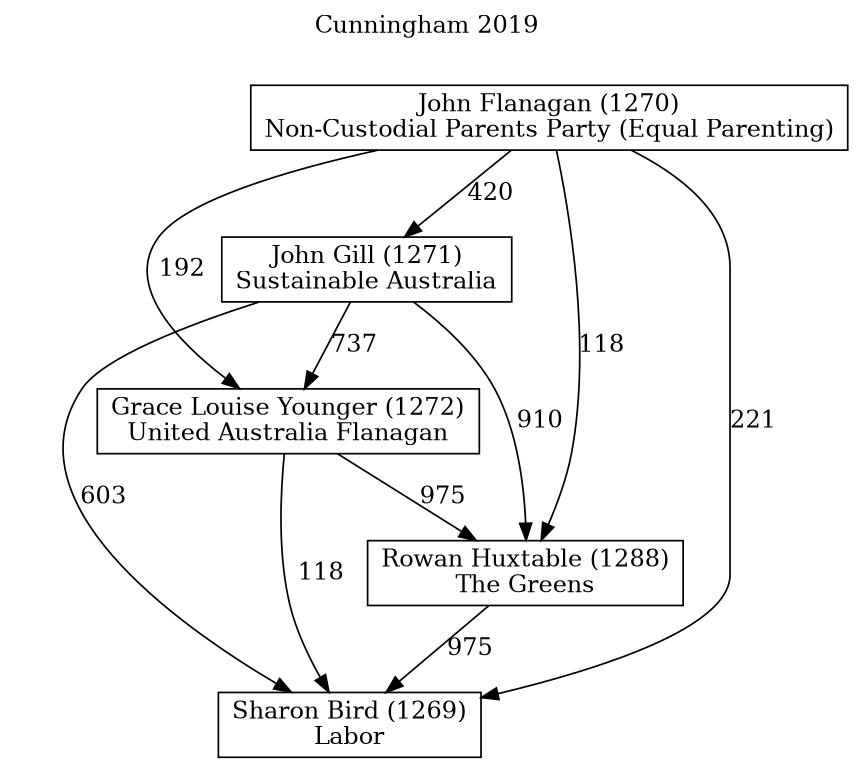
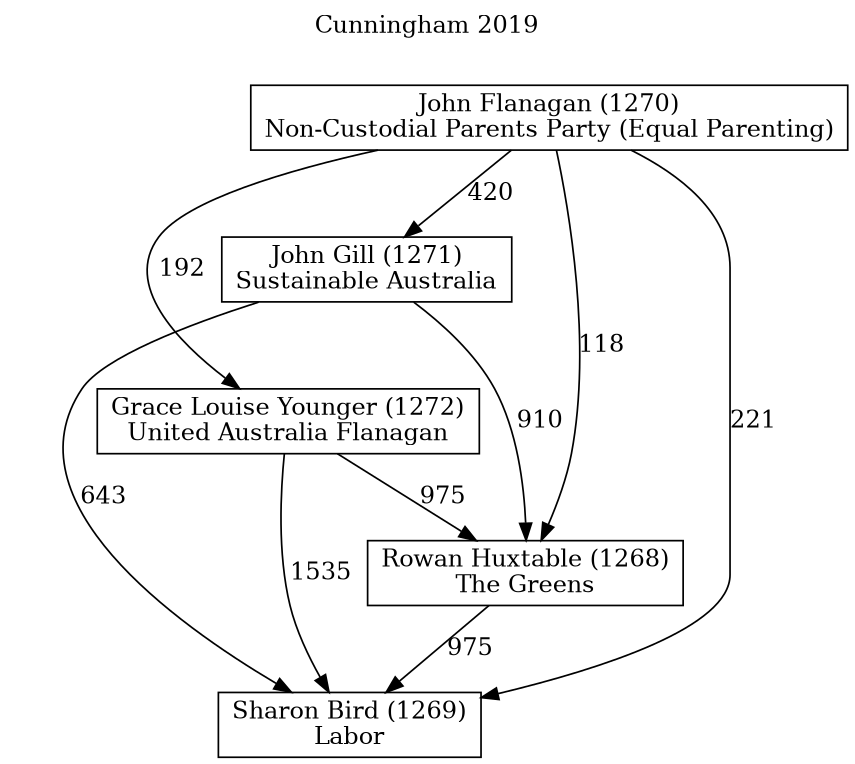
edge "John Gill (1271) Sustainable Australia" -> "Grace Louise Younger (1272) United Australia Flanagan": removed, label "737"
edge "John Gill (1271) Sustainable Australia" -> "Sharon Bird (1269) Labor": label "603" -> "643"
edge "Grace Louise Younger (1272) United Australia Flanagan" -> "Sharon Bird (1269) Labor": label "118" -> "1535"
node "Rowan Huxtable (1288) The Greens": label "Rowan Huxtable (1288) The Greens" -> "Rowan Huxtable (1268) The Greens"
